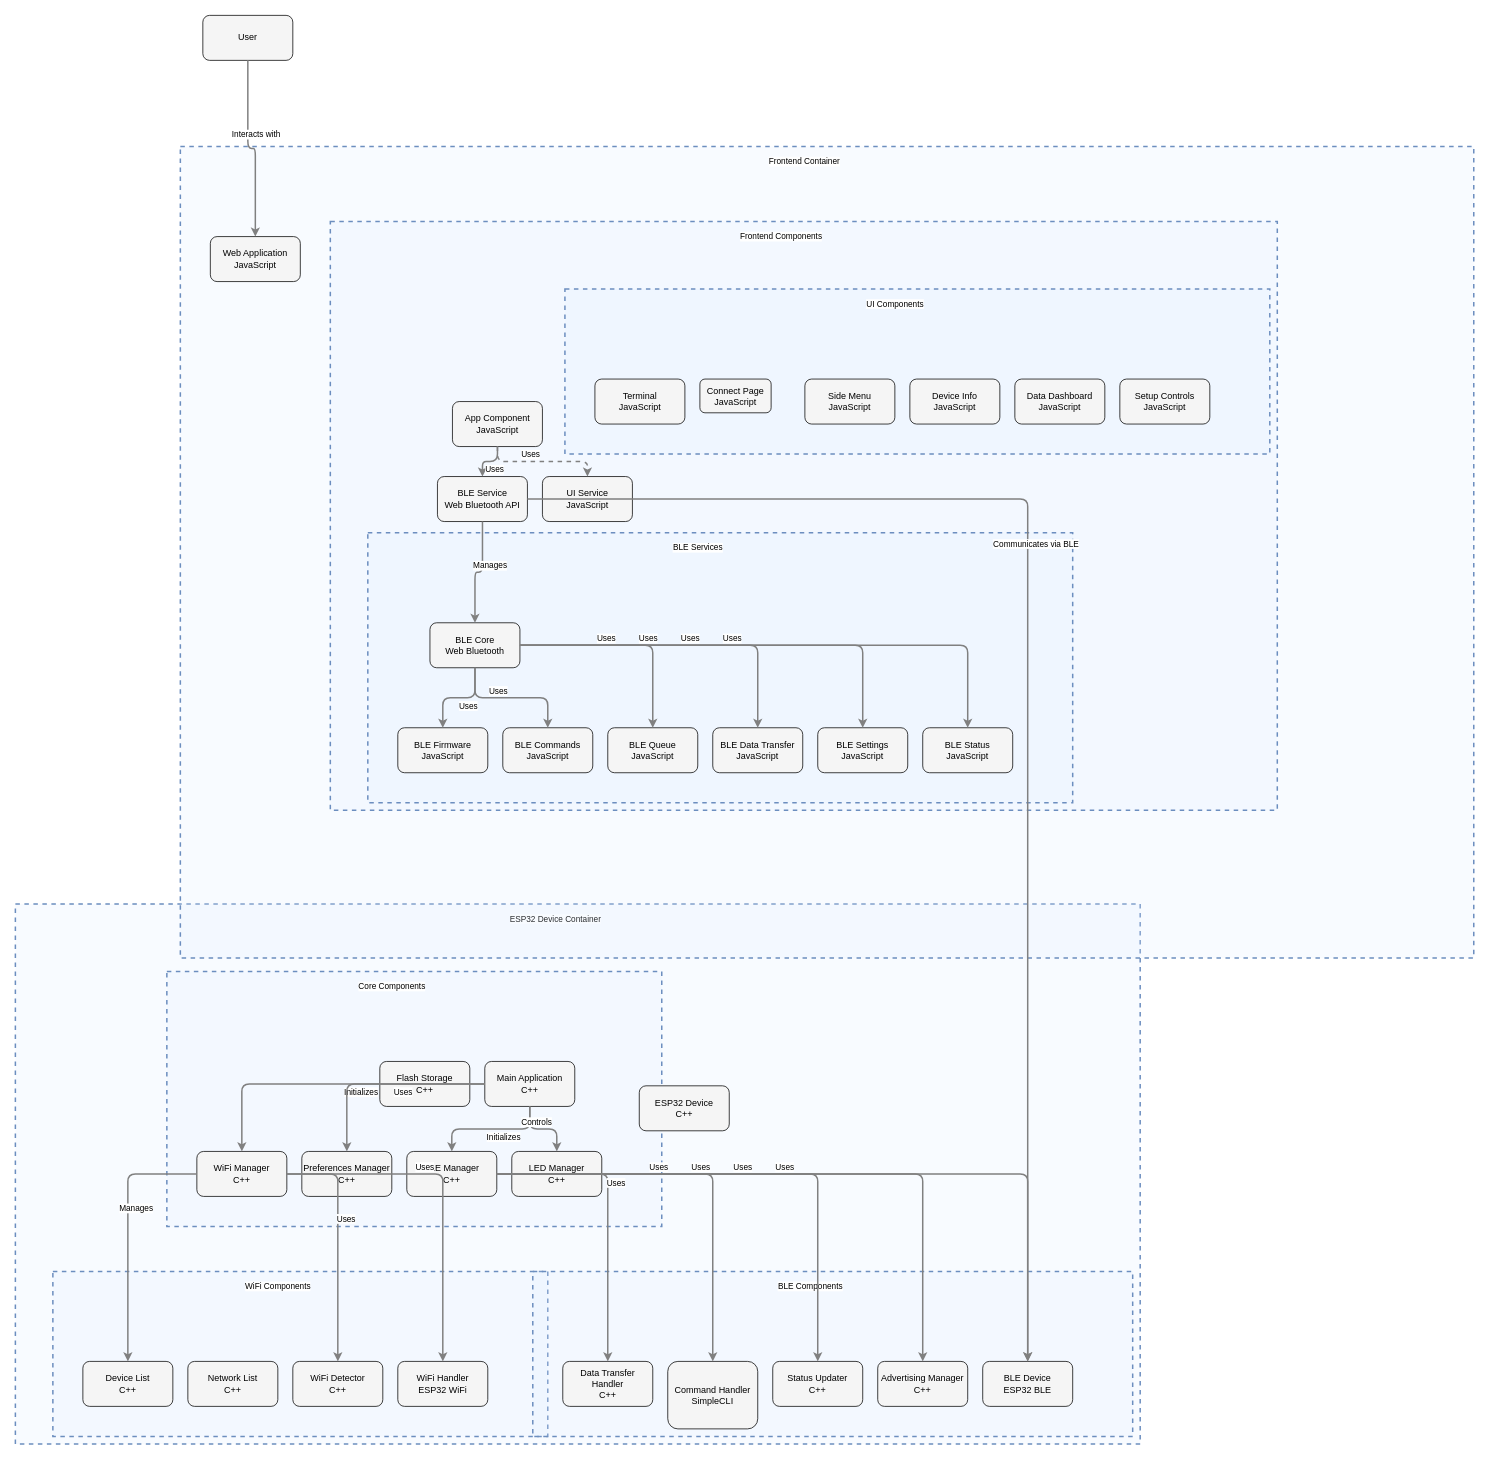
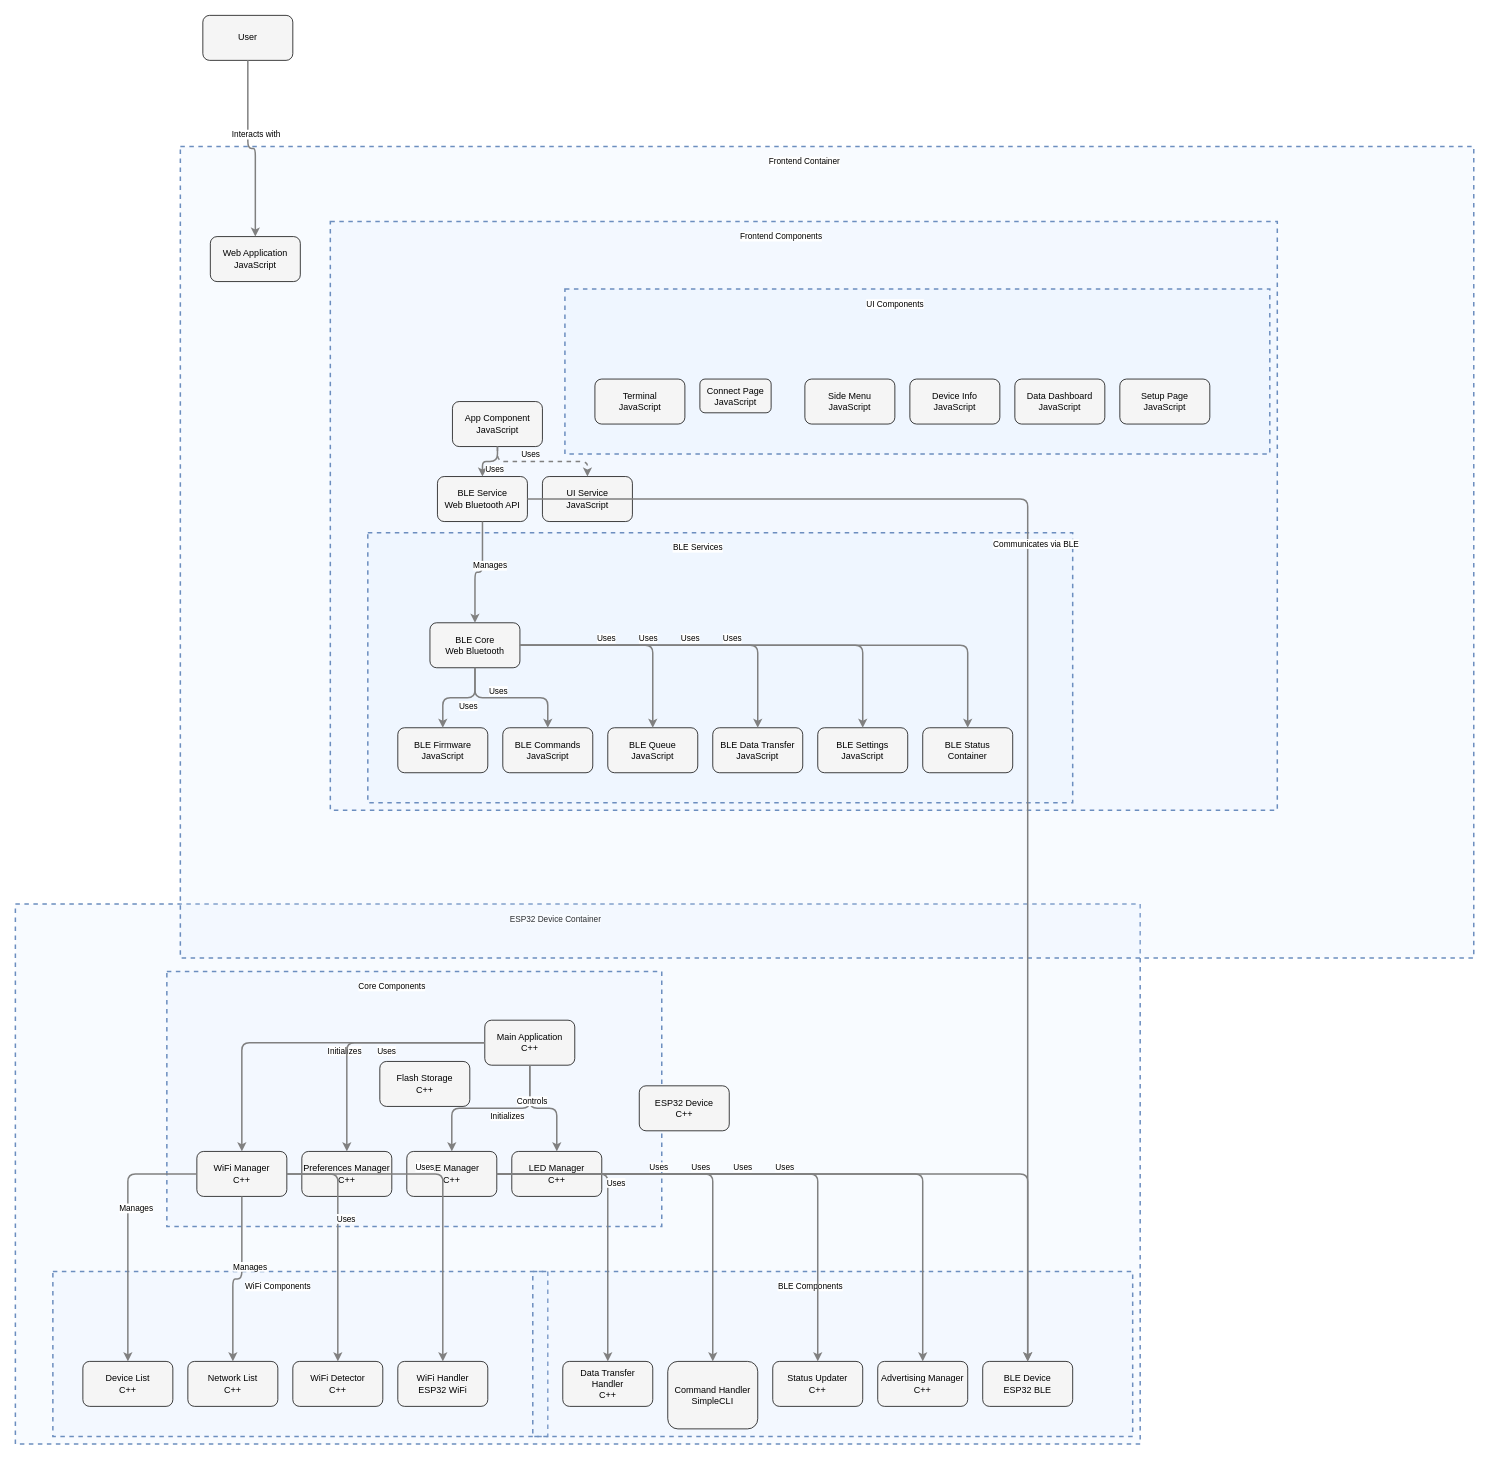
node "Setup Controls JavaScript": label "Setup Controls JavaScript" -> "Setup Page JavaScript"
node "BLE Status JavaScript": label "BLE Status JavaScript" -> "BLE Status Container"
node "Main Application C++": moved (530, 1084) -> (530, 1043)
edge "WiFi Manager C++" -> "Network List C++": added, label "Manages"
